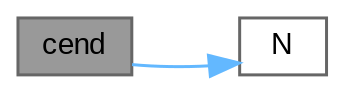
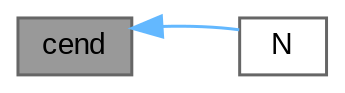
edge "cend" -> "N": reversed
